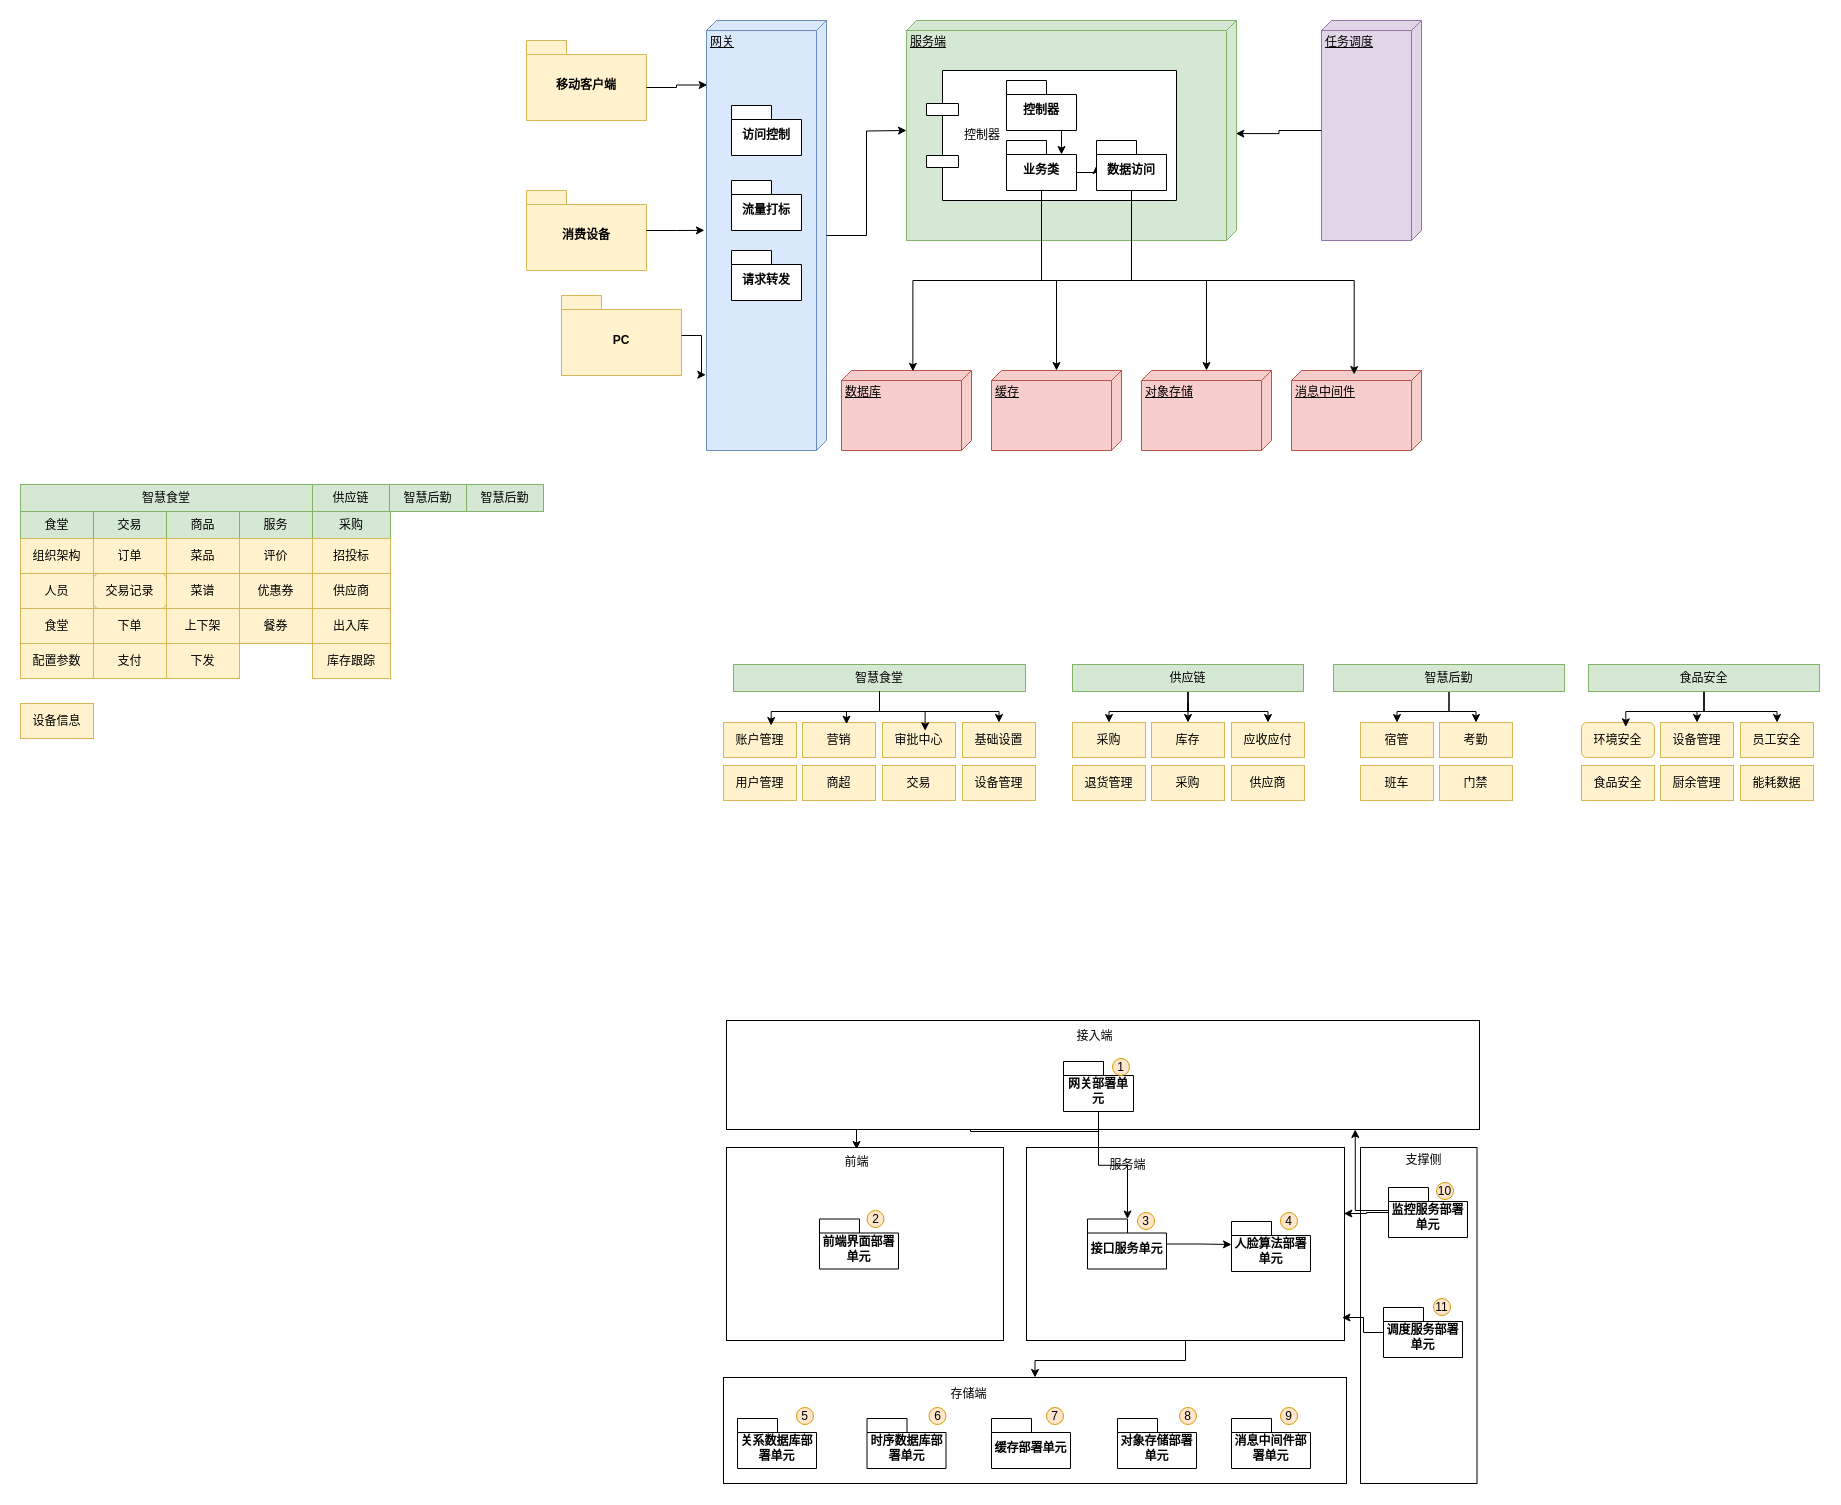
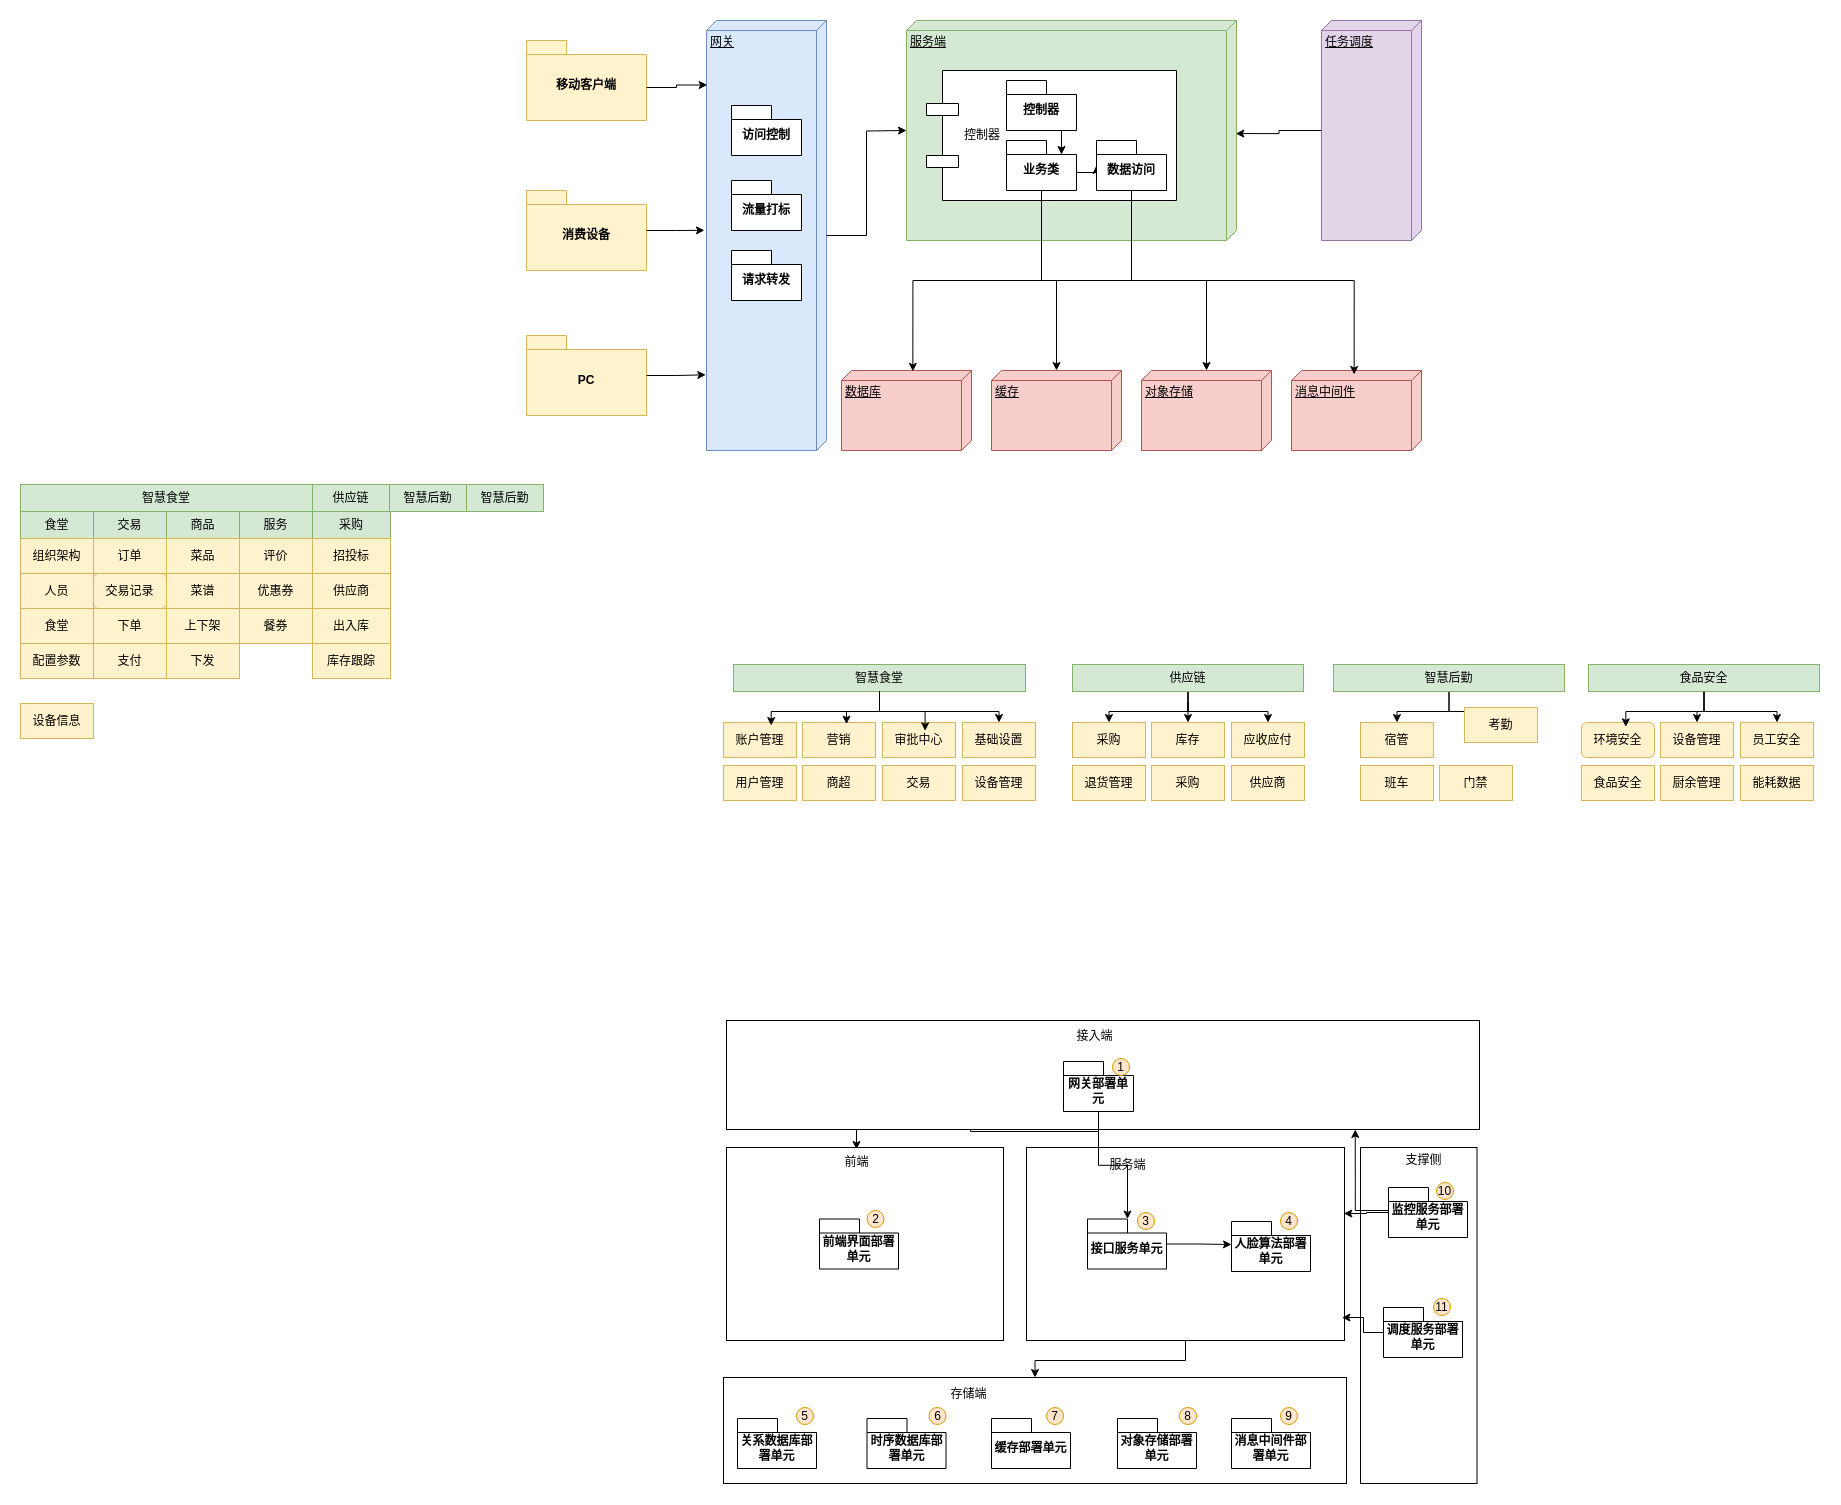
node "PC": moved (622, 336) -> (587, 376)
node "考勤": moved (1476, 740) -> (1501, 725)
